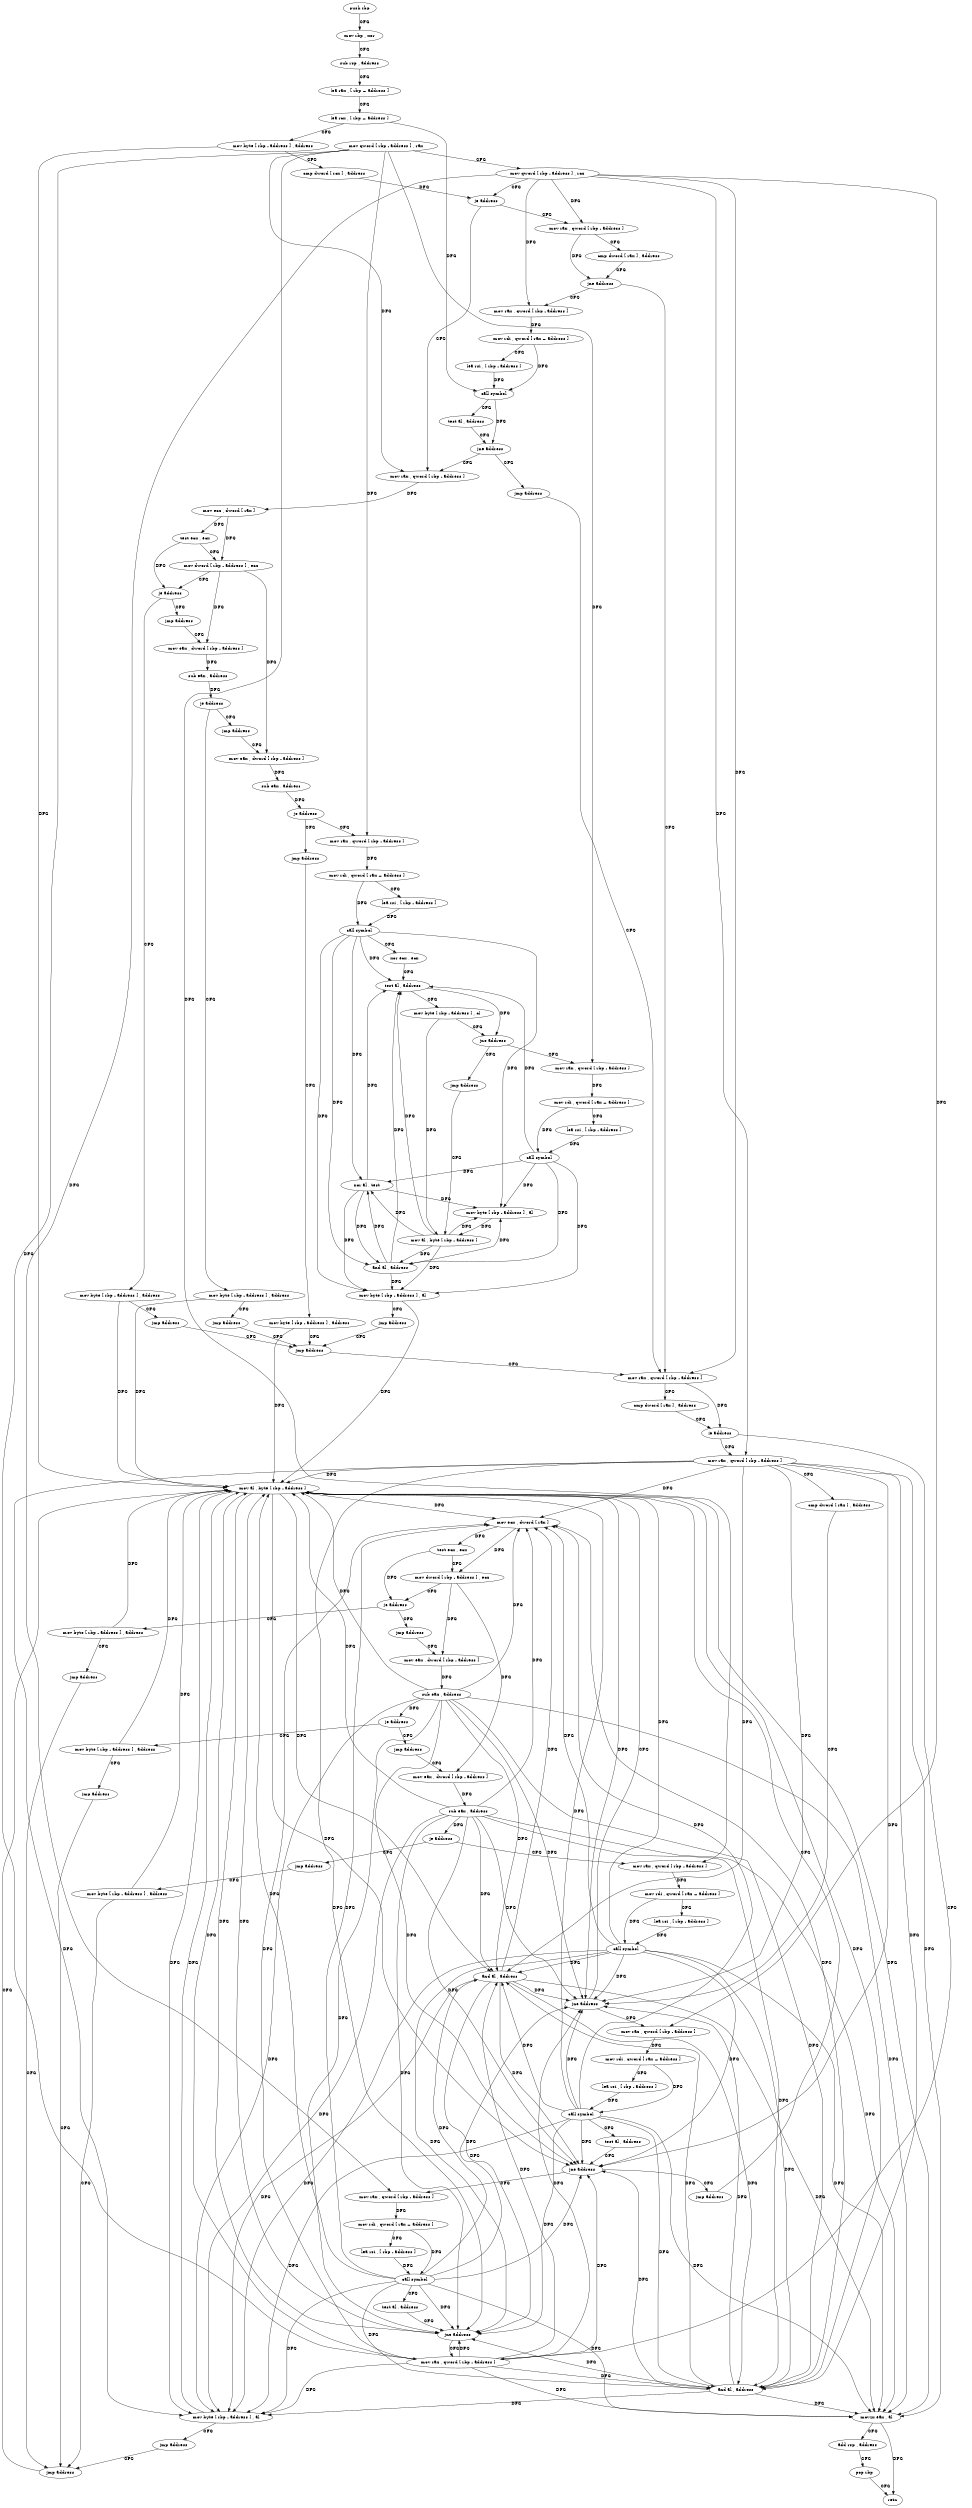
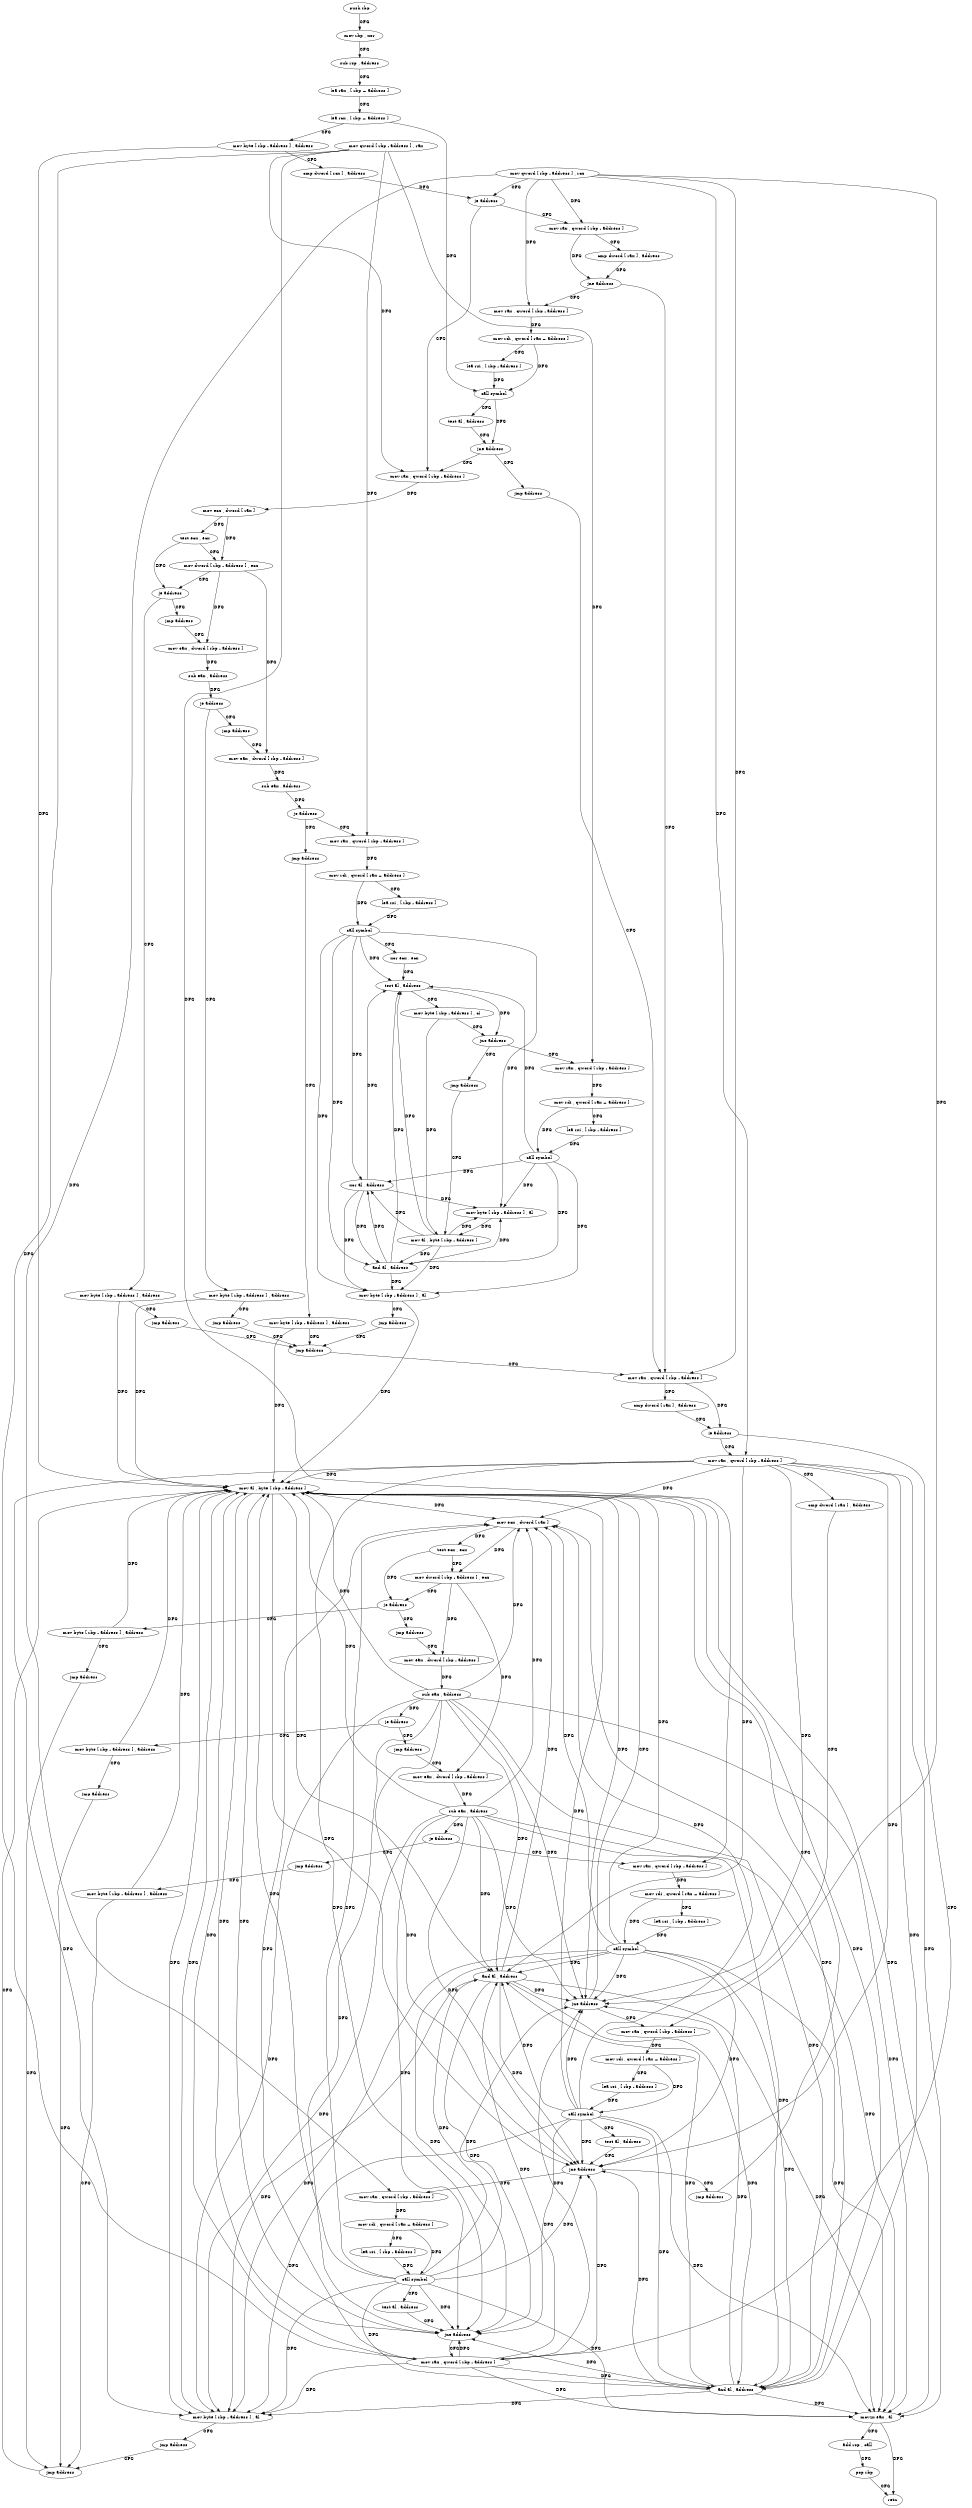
edge "mov qword [ rbp - address ] , rax" -> "mov qword [ rbp - address ] , rcx": removed, label "CFG"
node "xor al , test": label "xor al , test" -> "xor al , address"
node "add rsp , address": label "add rsp , address" -> "add rsp , call"
